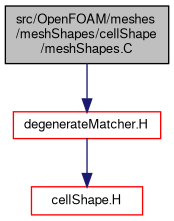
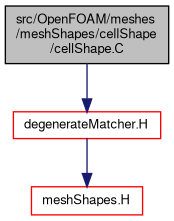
node "src/OpenFOAM/meshes /meshShapes/cellShape /meshShapes.C": label "src/OpenFOAM/meshes /meshShapes/cellShape /meshShapes.C" -> "src/OpenFOAM/meshes /meshShapes/cellShape /cellShape.C"
node "cellShape.H": label "cellShape.H" -> "meshShapes.H"
